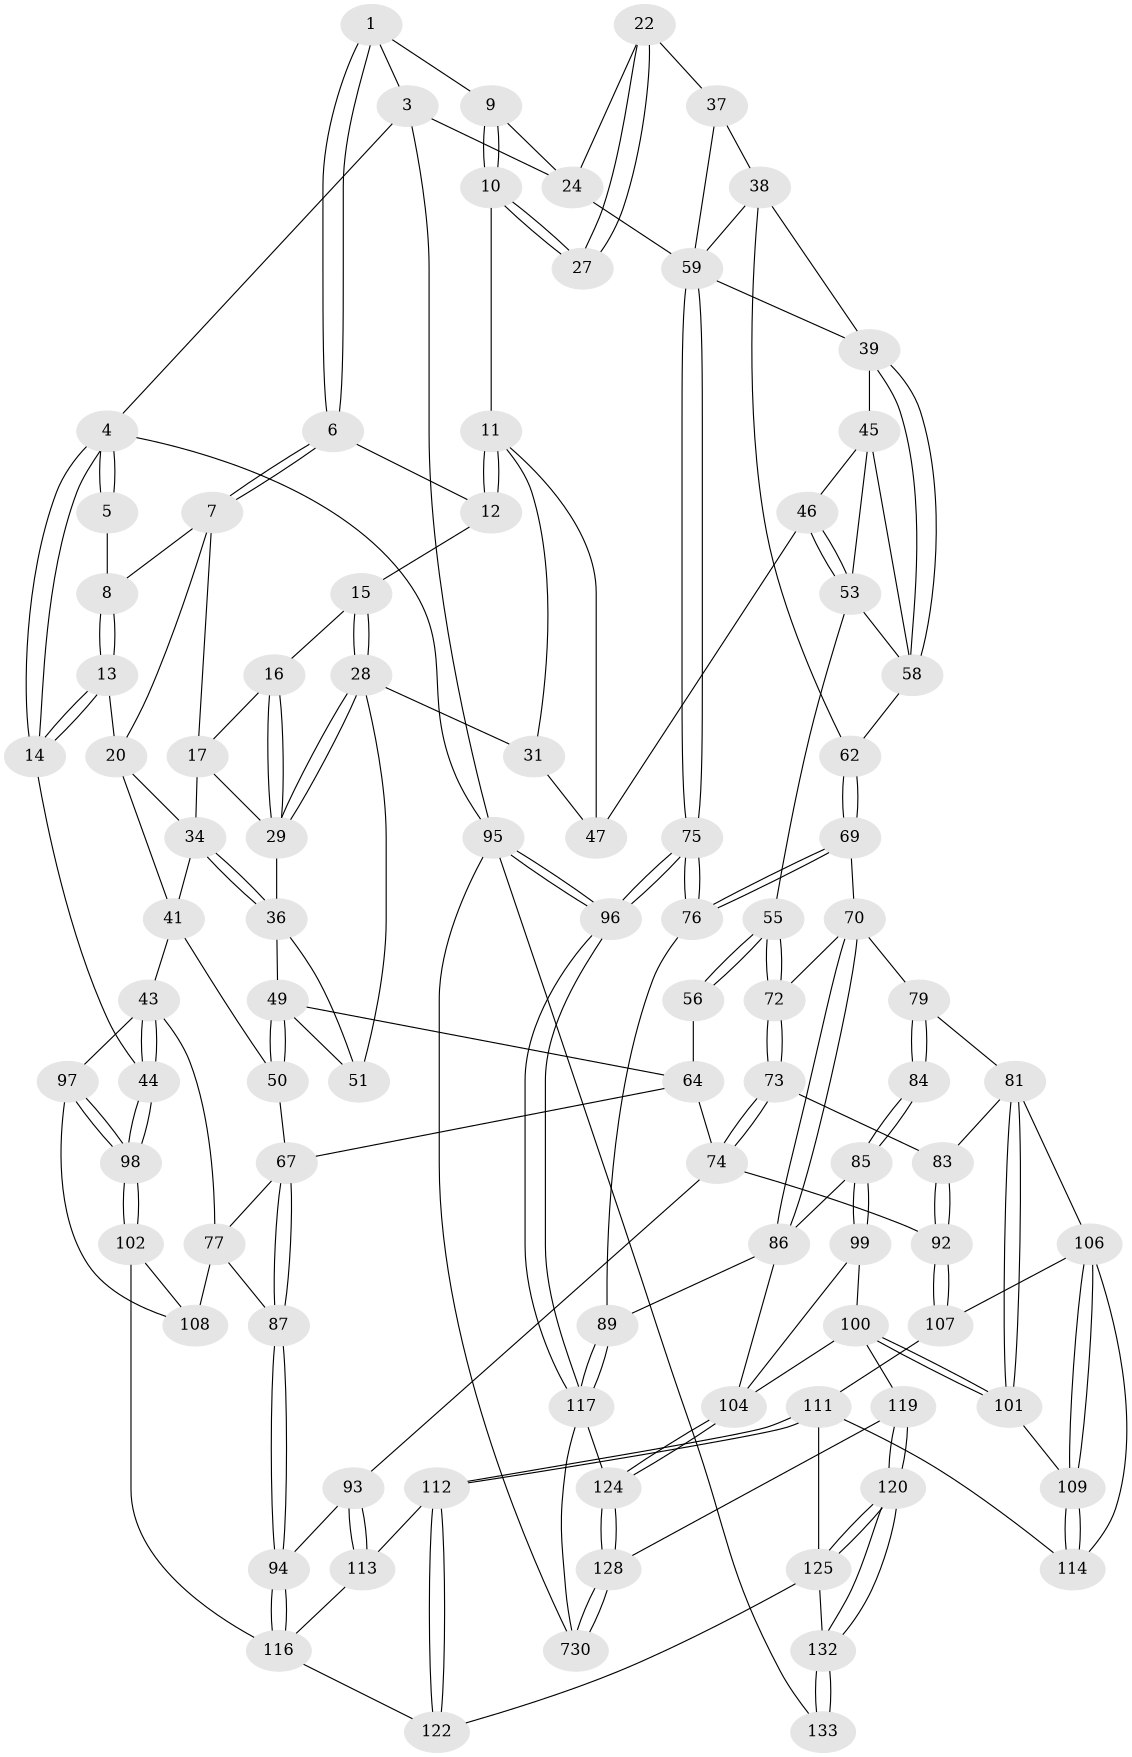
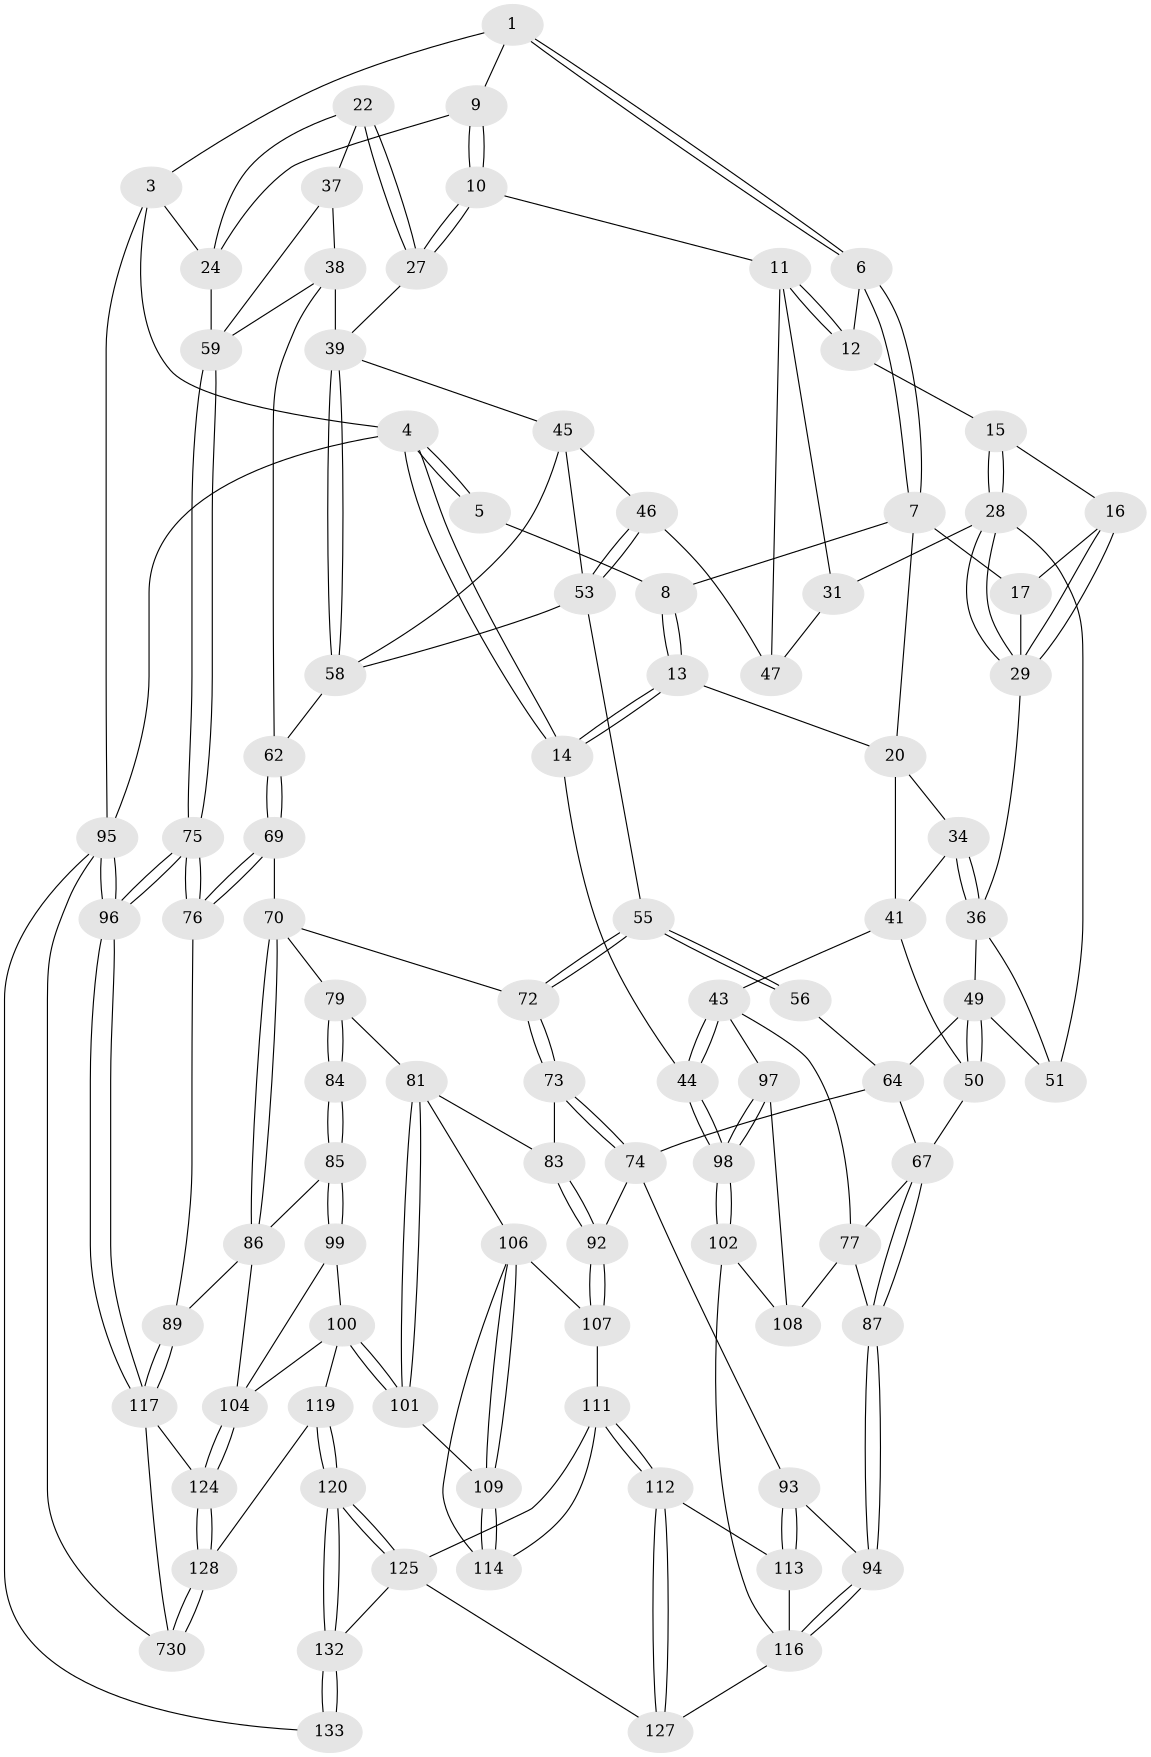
edge "59" -- "39": now "27" -- "39"
edge "17" -- "34": removed
node "122": label "122" -> "127"
